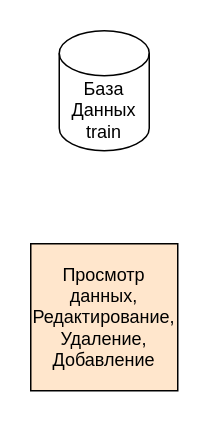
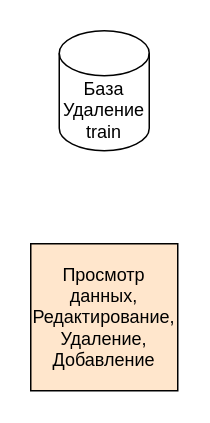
node "База Данных train": label "База Данных train" -> "База Удаление train"
